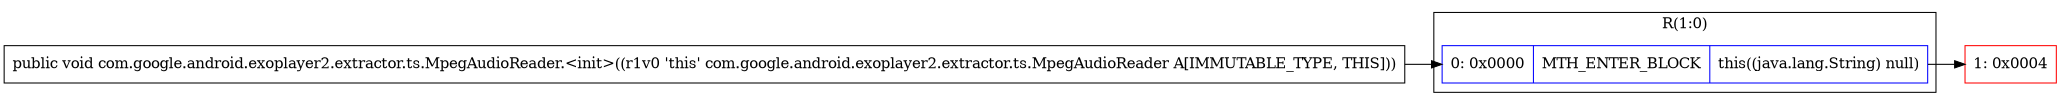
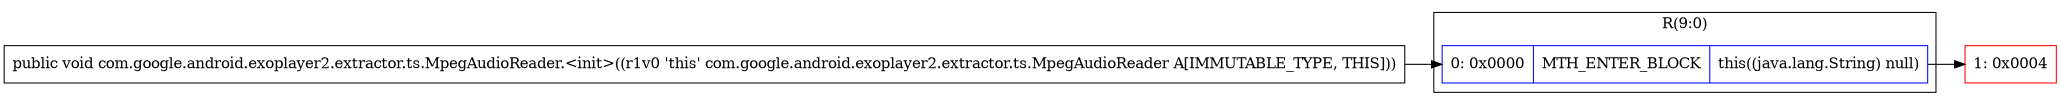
cluster "R(1:0)": label "R(1:0)" -> "R(9:0)"
